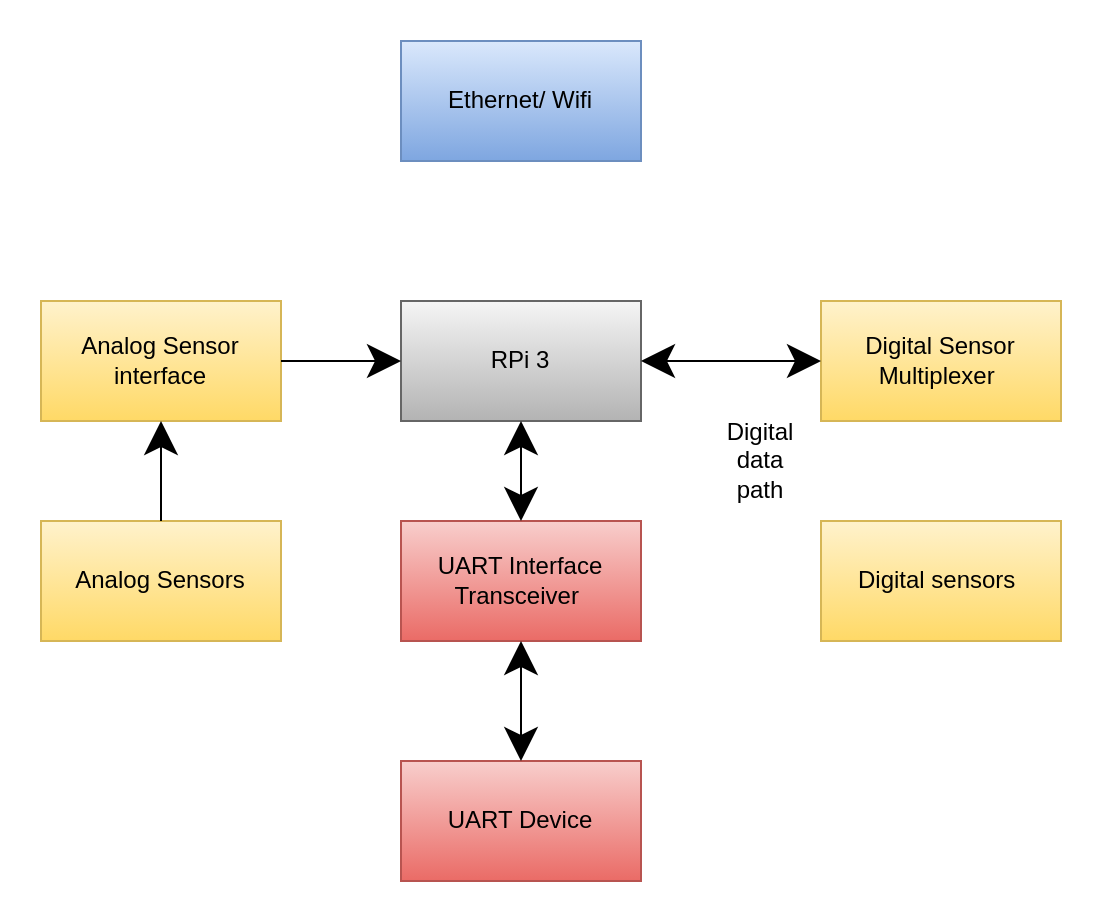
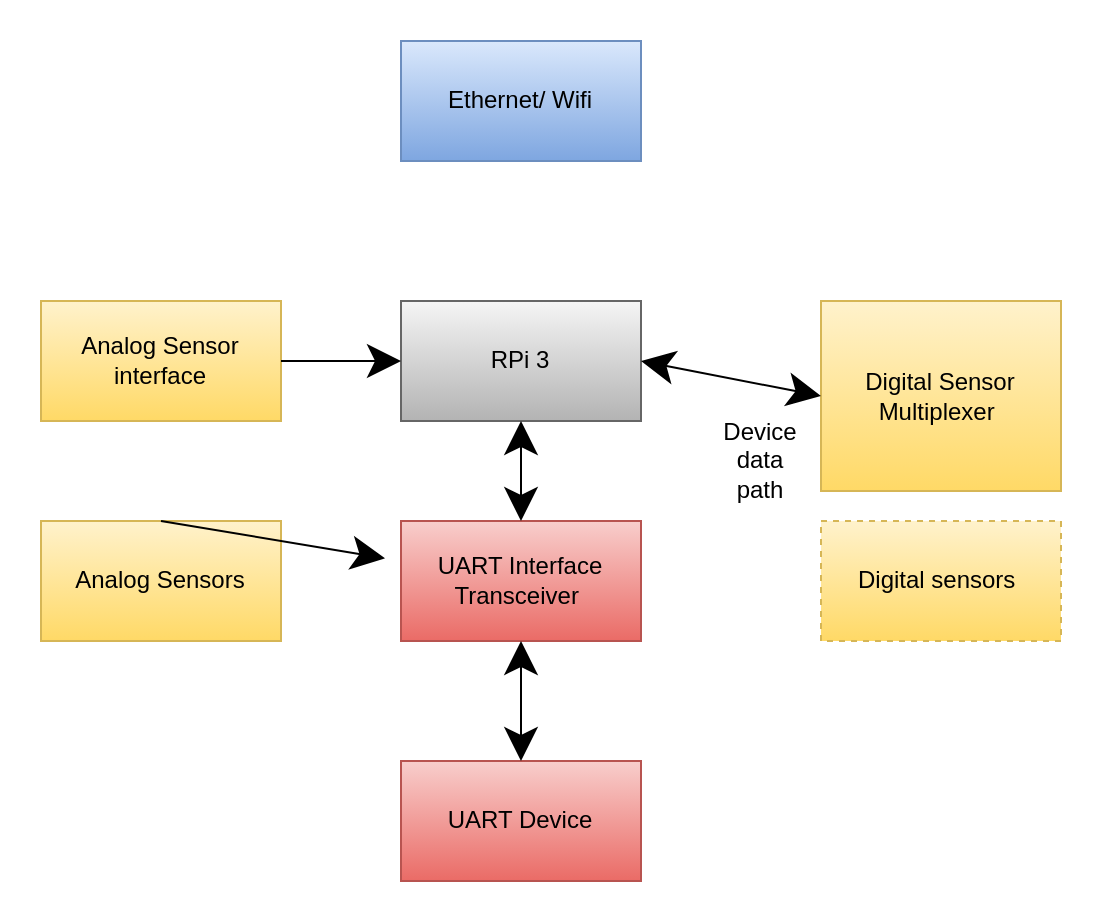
node "Digital Sensor Multiplexer": size 240x120 -> 240x190
node "Digital data path": label "Digital data path" -> "Device data path"
edge "Analog Sensors" -> "Analog Sensor interface": now "Analog Sensors" -> "UART Interface Transceiver"
node "Digital sensors": style solid -> dashed
